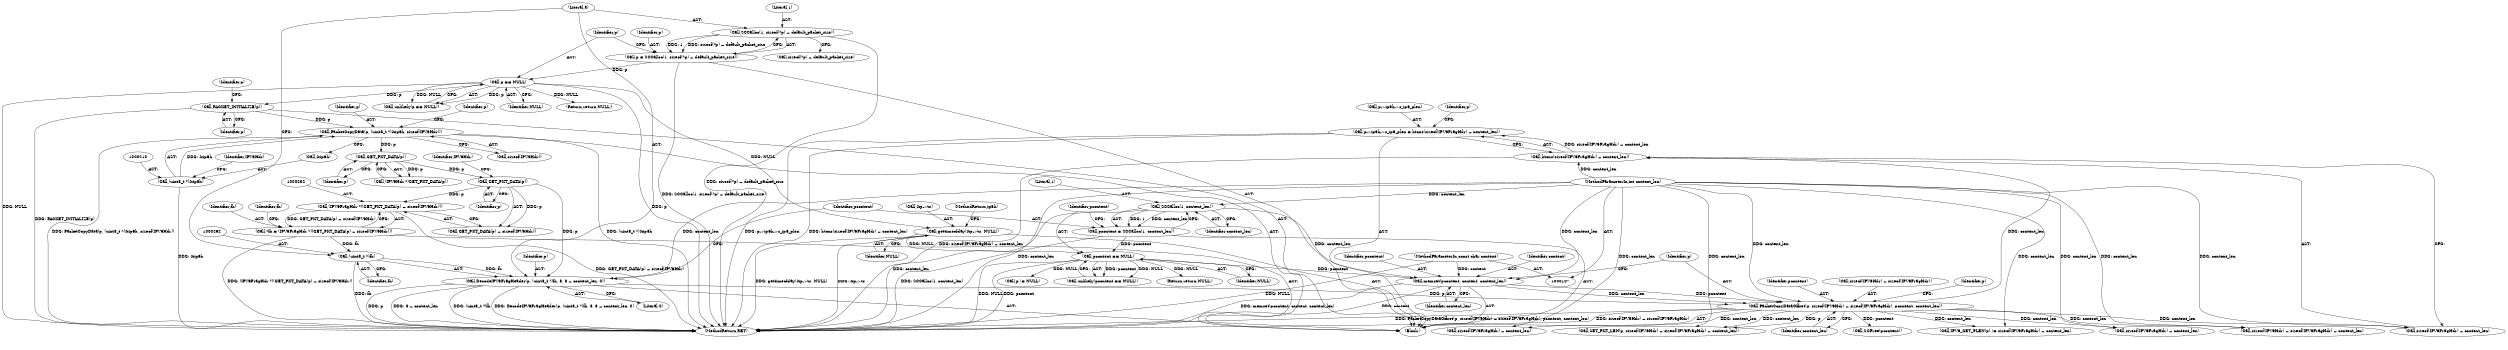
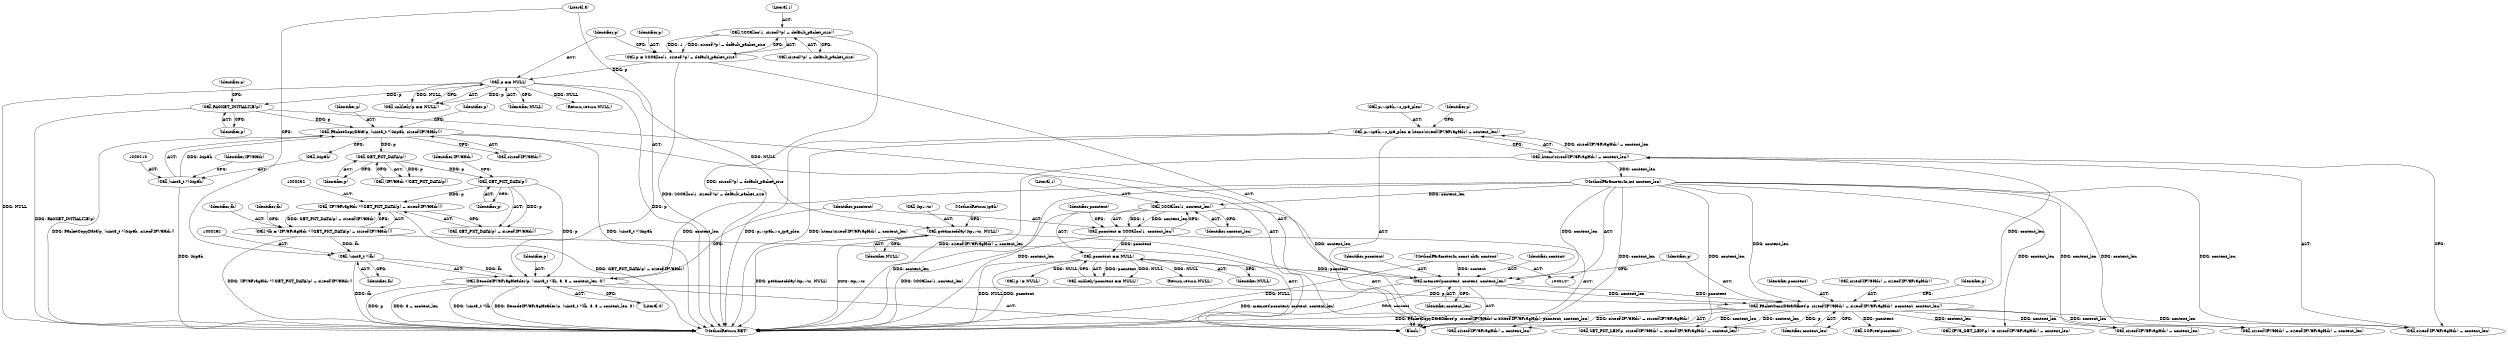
edge "(Literal,8)" -> "(Call,SCCalloc(1, sizeof(*p) + default_packet_size))": now "(Call,sizeof(*p) + default_packet_size)" -> "(Call,SCCalloc(1, sizeof(*p) + default_packet_size))"
edge "(MethodParameterIn,int content_len)" -> "(Call,htons(sizeof(IPV6FragHdr) + content_len))": reversed
edge "(Call,gettimeofday(&p->ts, NULL))" -> "(Call,pcontent == NULL)": removed, label "DDG: NULL"
node "(Call,IPV6_GET_PLEN(p) != sizeof(IPV6FragHdr) + content_len)": label "(Call,IPV6_GET_PLEN(p) != sizeof(IPV6FragHdr) + content_len)" -> "(Call,IPV6_GET_LEN(p) != sizeof(IPV6FragHdr) + content_len)"
